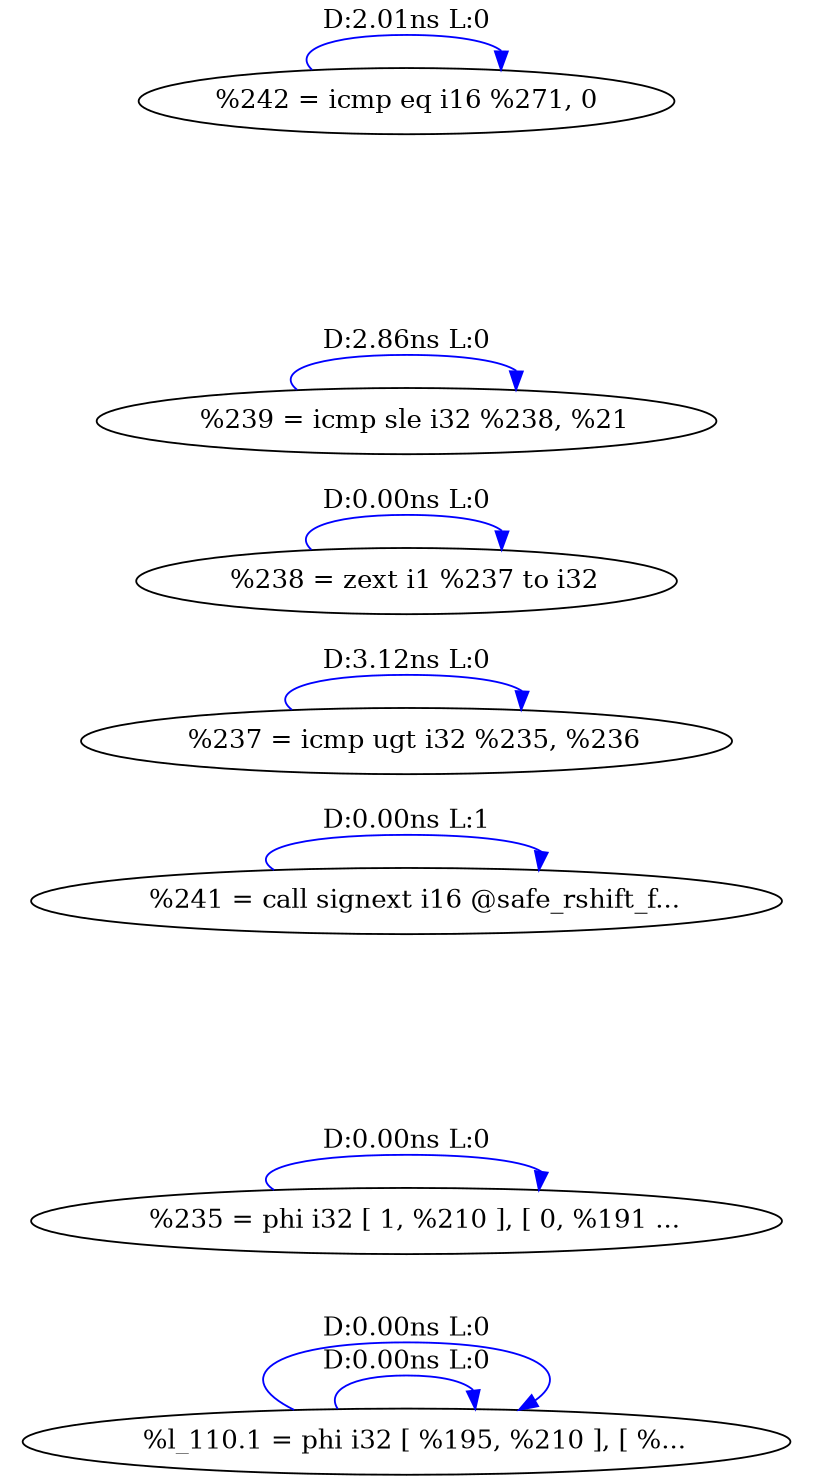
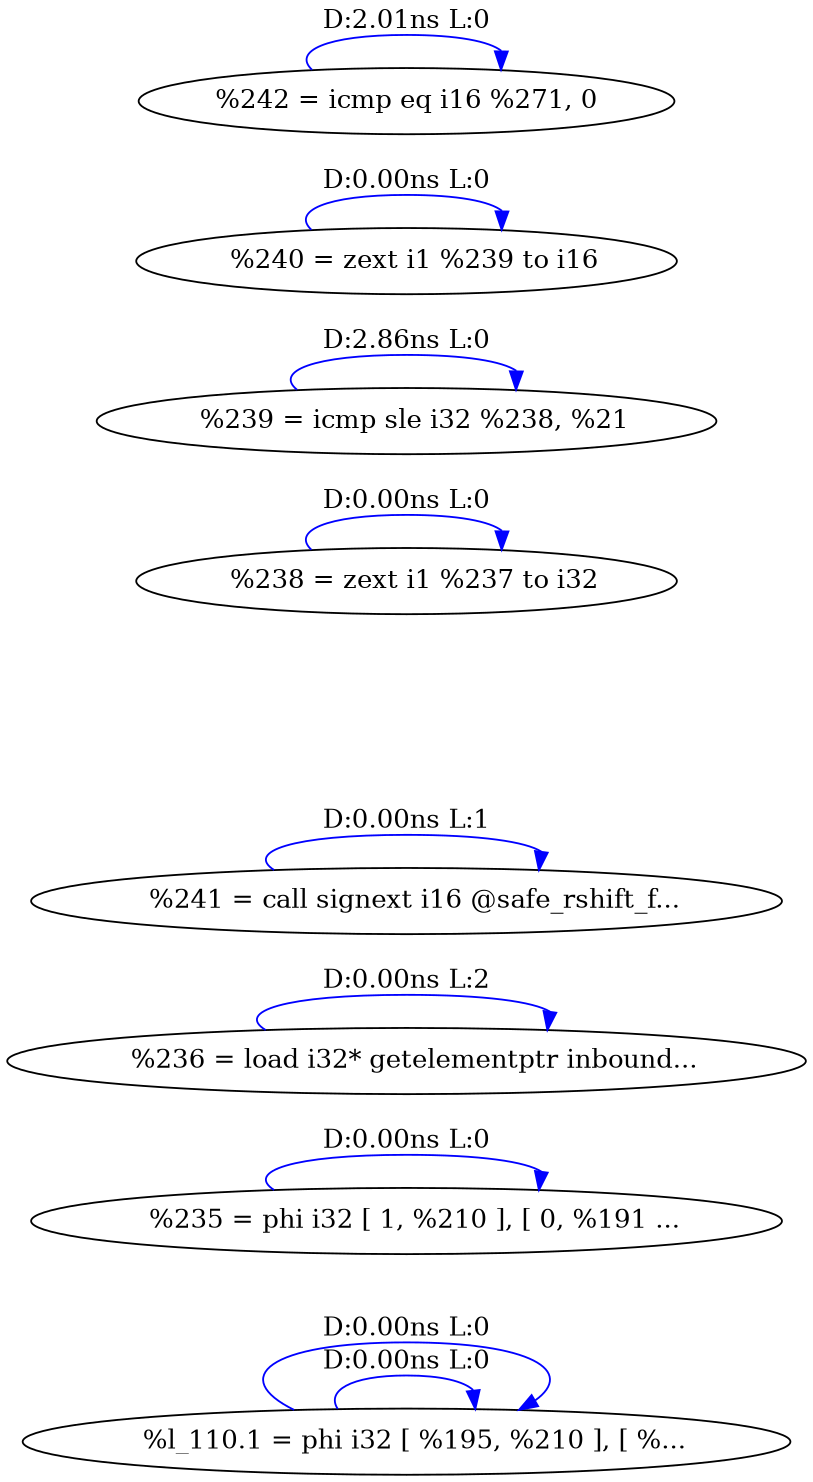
node "%240 = zext i1 %239 to i16": added
node "%237 = icmp ugt i32 %235, %236": removed
node "%236 = load i32* getelementptr inbound...": added
